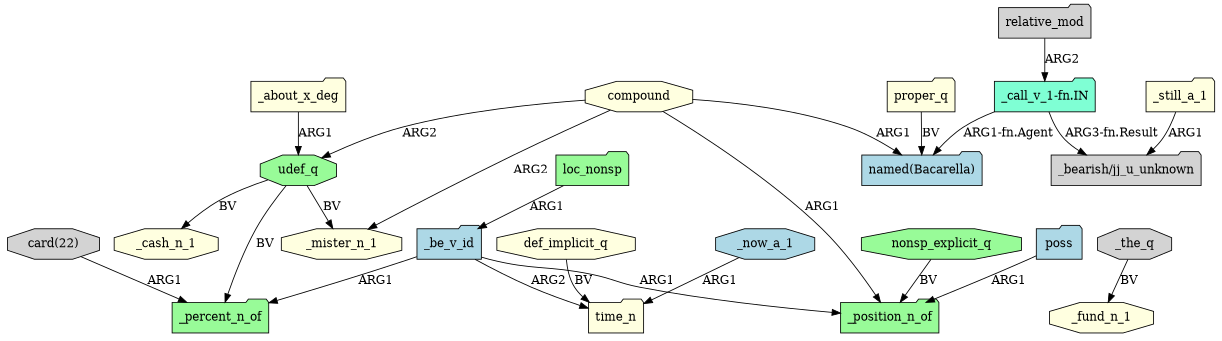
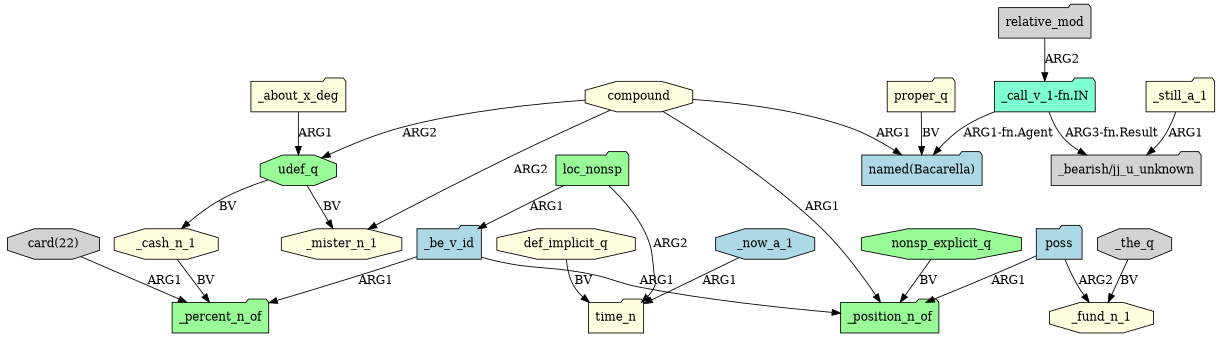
edge "udef_q" -> "_percent_n_of": now "_cash_n_1" -> "_percent_n_of"
edge "poss" -> "_fund_n_1": added, label "ARG2"
edge "_be_v_id" -> "time_n": now "loc_nonsp" -> "time_n"
